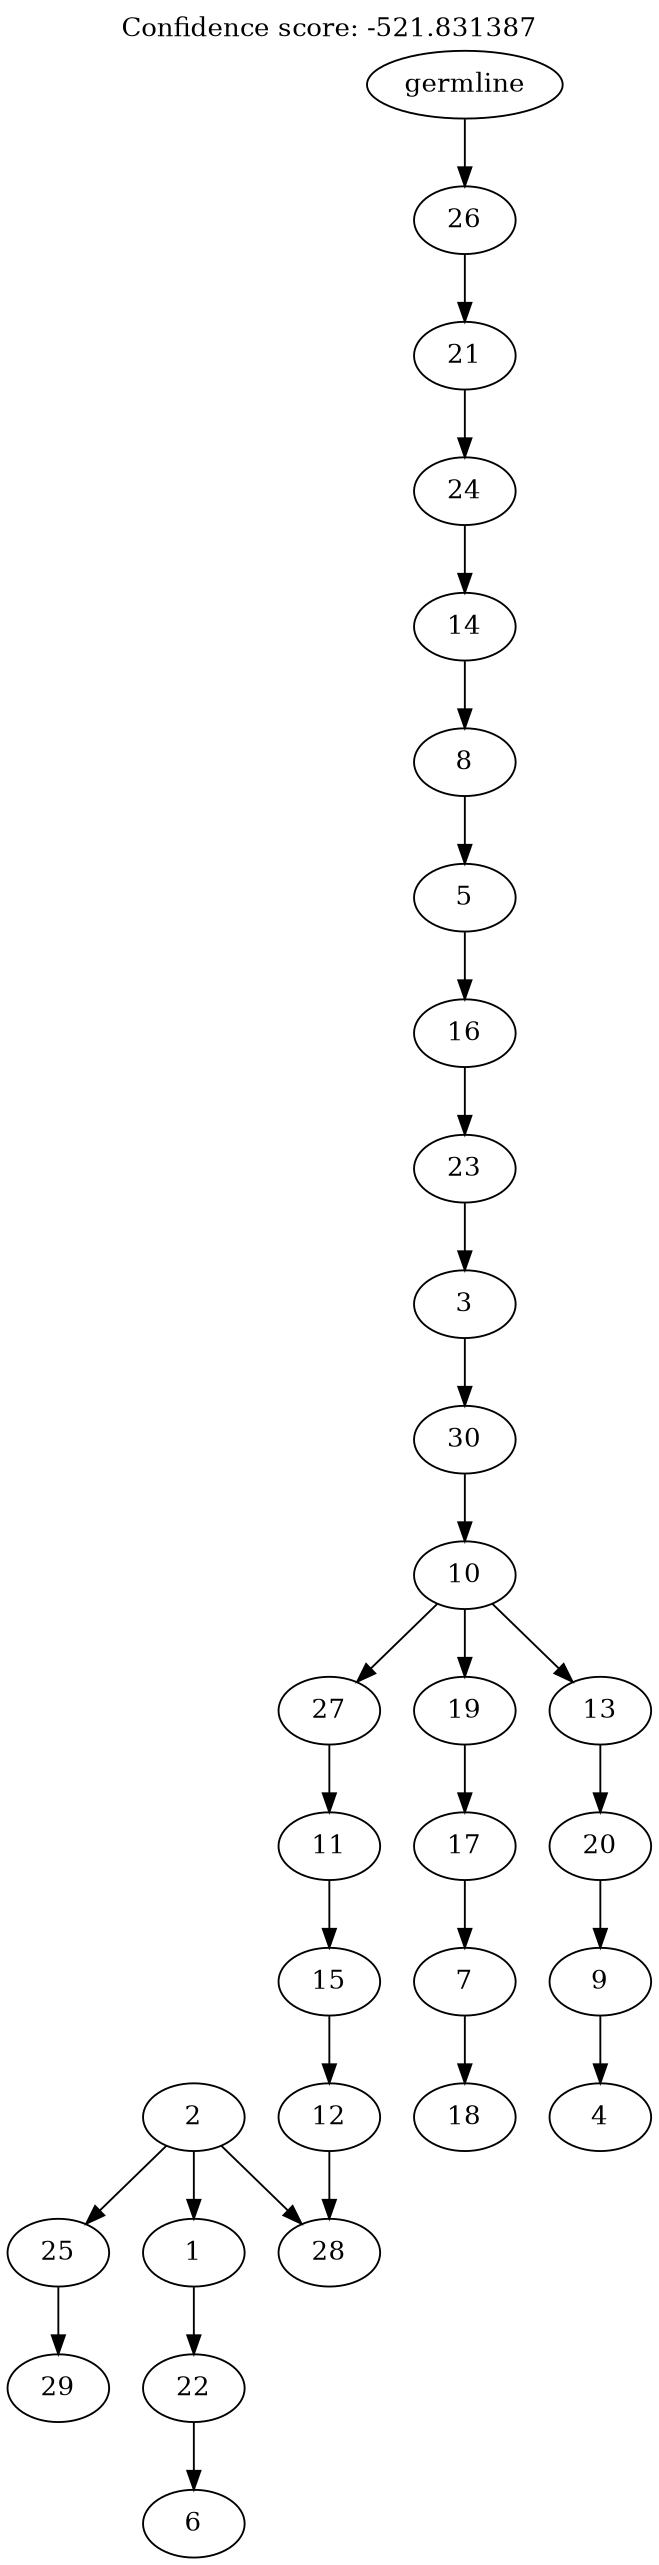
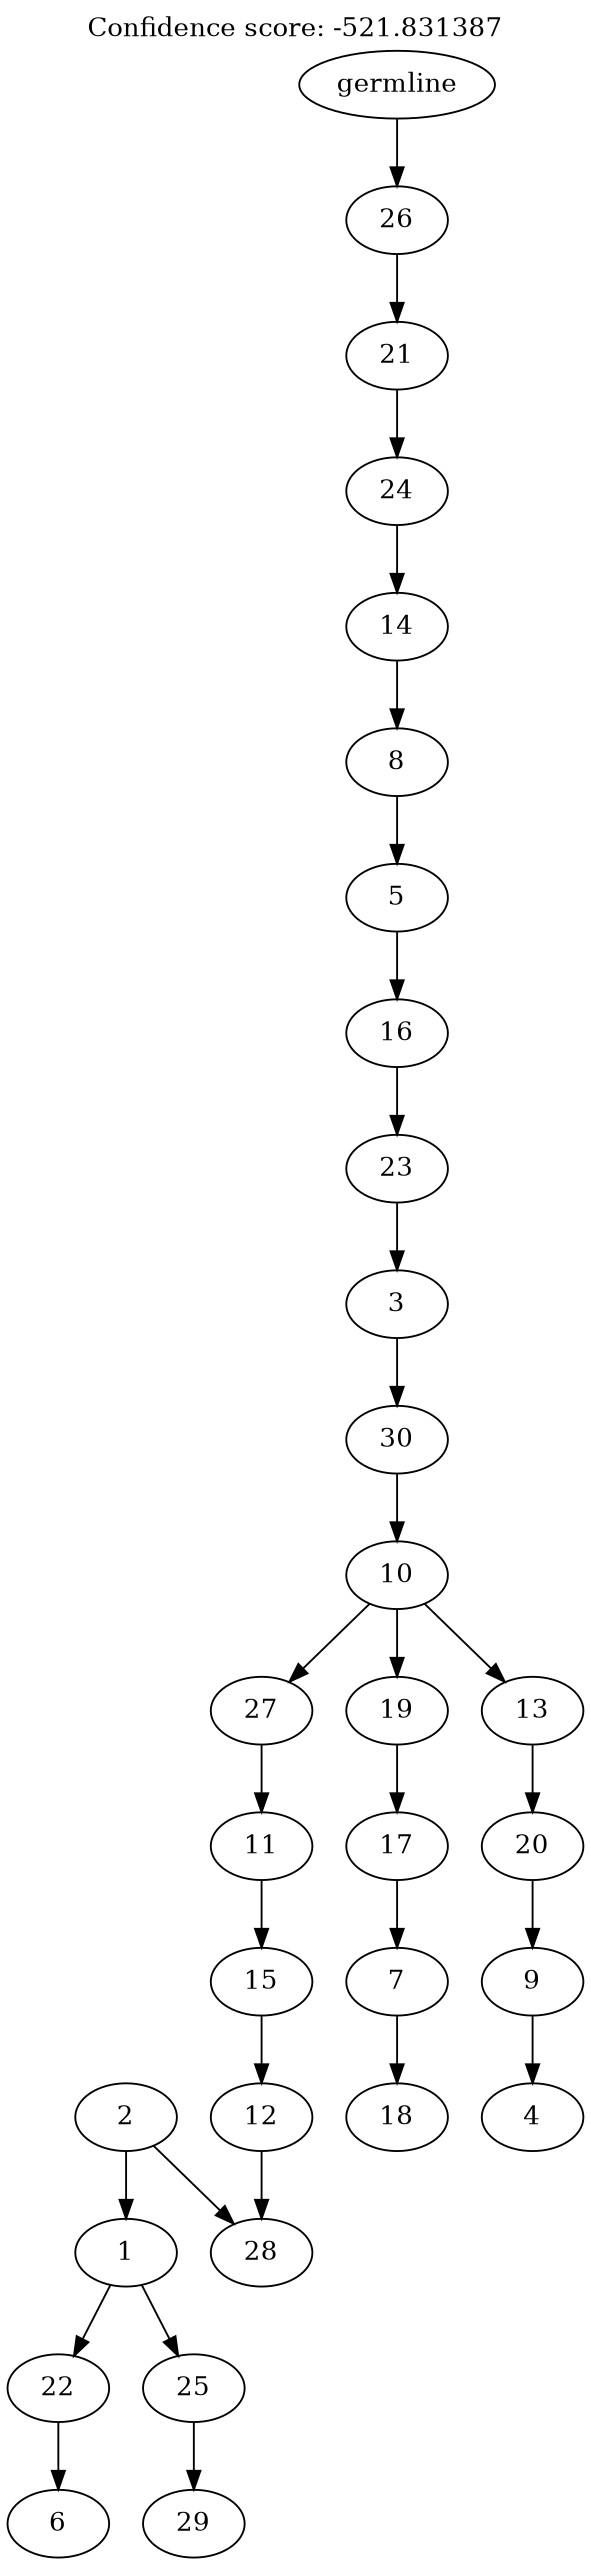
edge "2" -> "25": now "1" -> "25"
